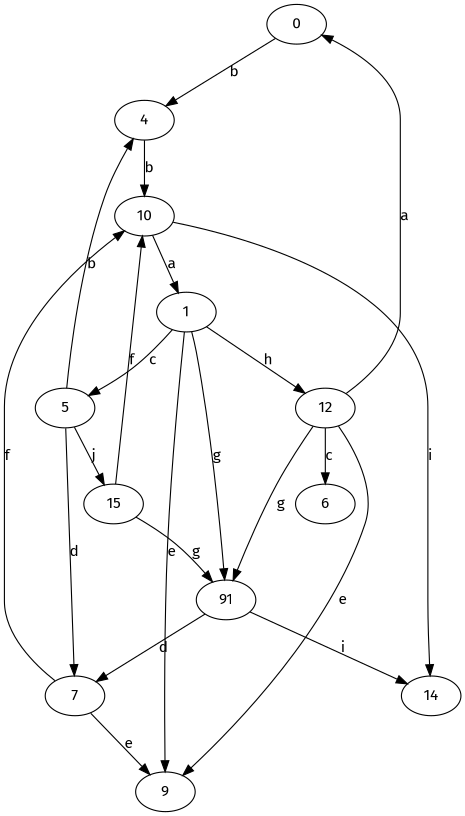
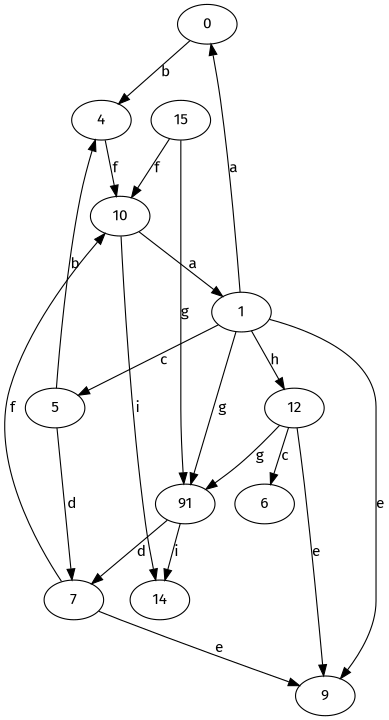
edge "4" -> "10": label "b" -> "f"
edge "12" -> "0": now "1" -> "0"
edge "5" -> "15": removed, label "j"
